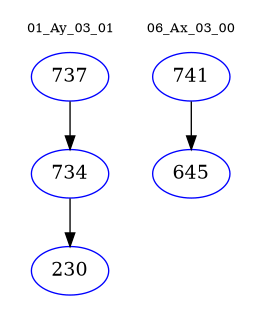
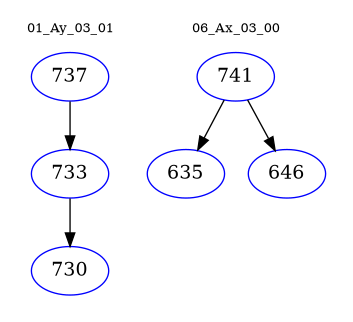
node "734": label "734" -> "733"
node "635": added
node "645": label "645" -> "646"
node "230": label "230" -> "730"
